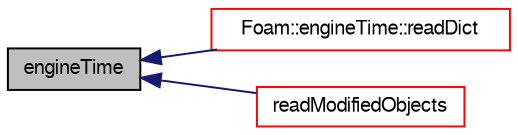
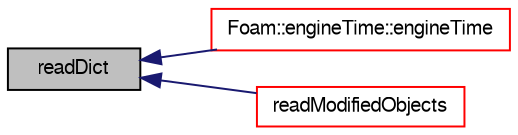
node "Foam::engineTime::readDict": label "Foam::engineTime::readDict" -> "Foam::engineTime::engineTime"
node "engineTime": label "engineTime" -> "readDict"
